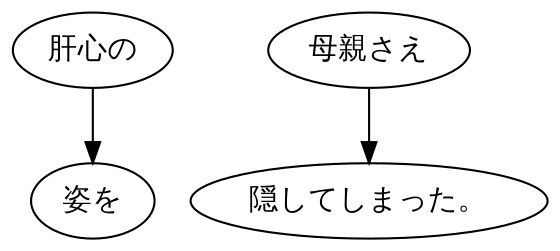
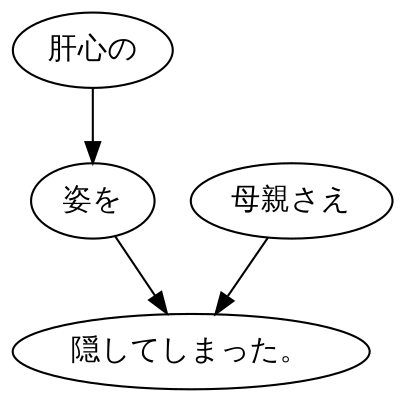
edge "姿を" -> "隠してしまった。": added
